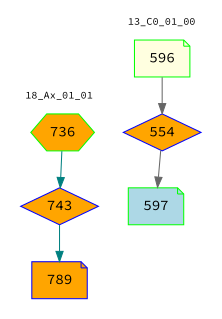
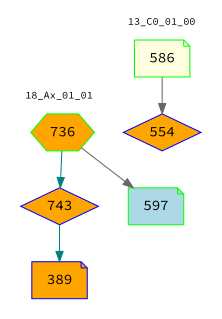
node "596": label "596" -> "586"
edge "554" -> "597": now "736" -> "597"
node "789": label "789" -> "389"
